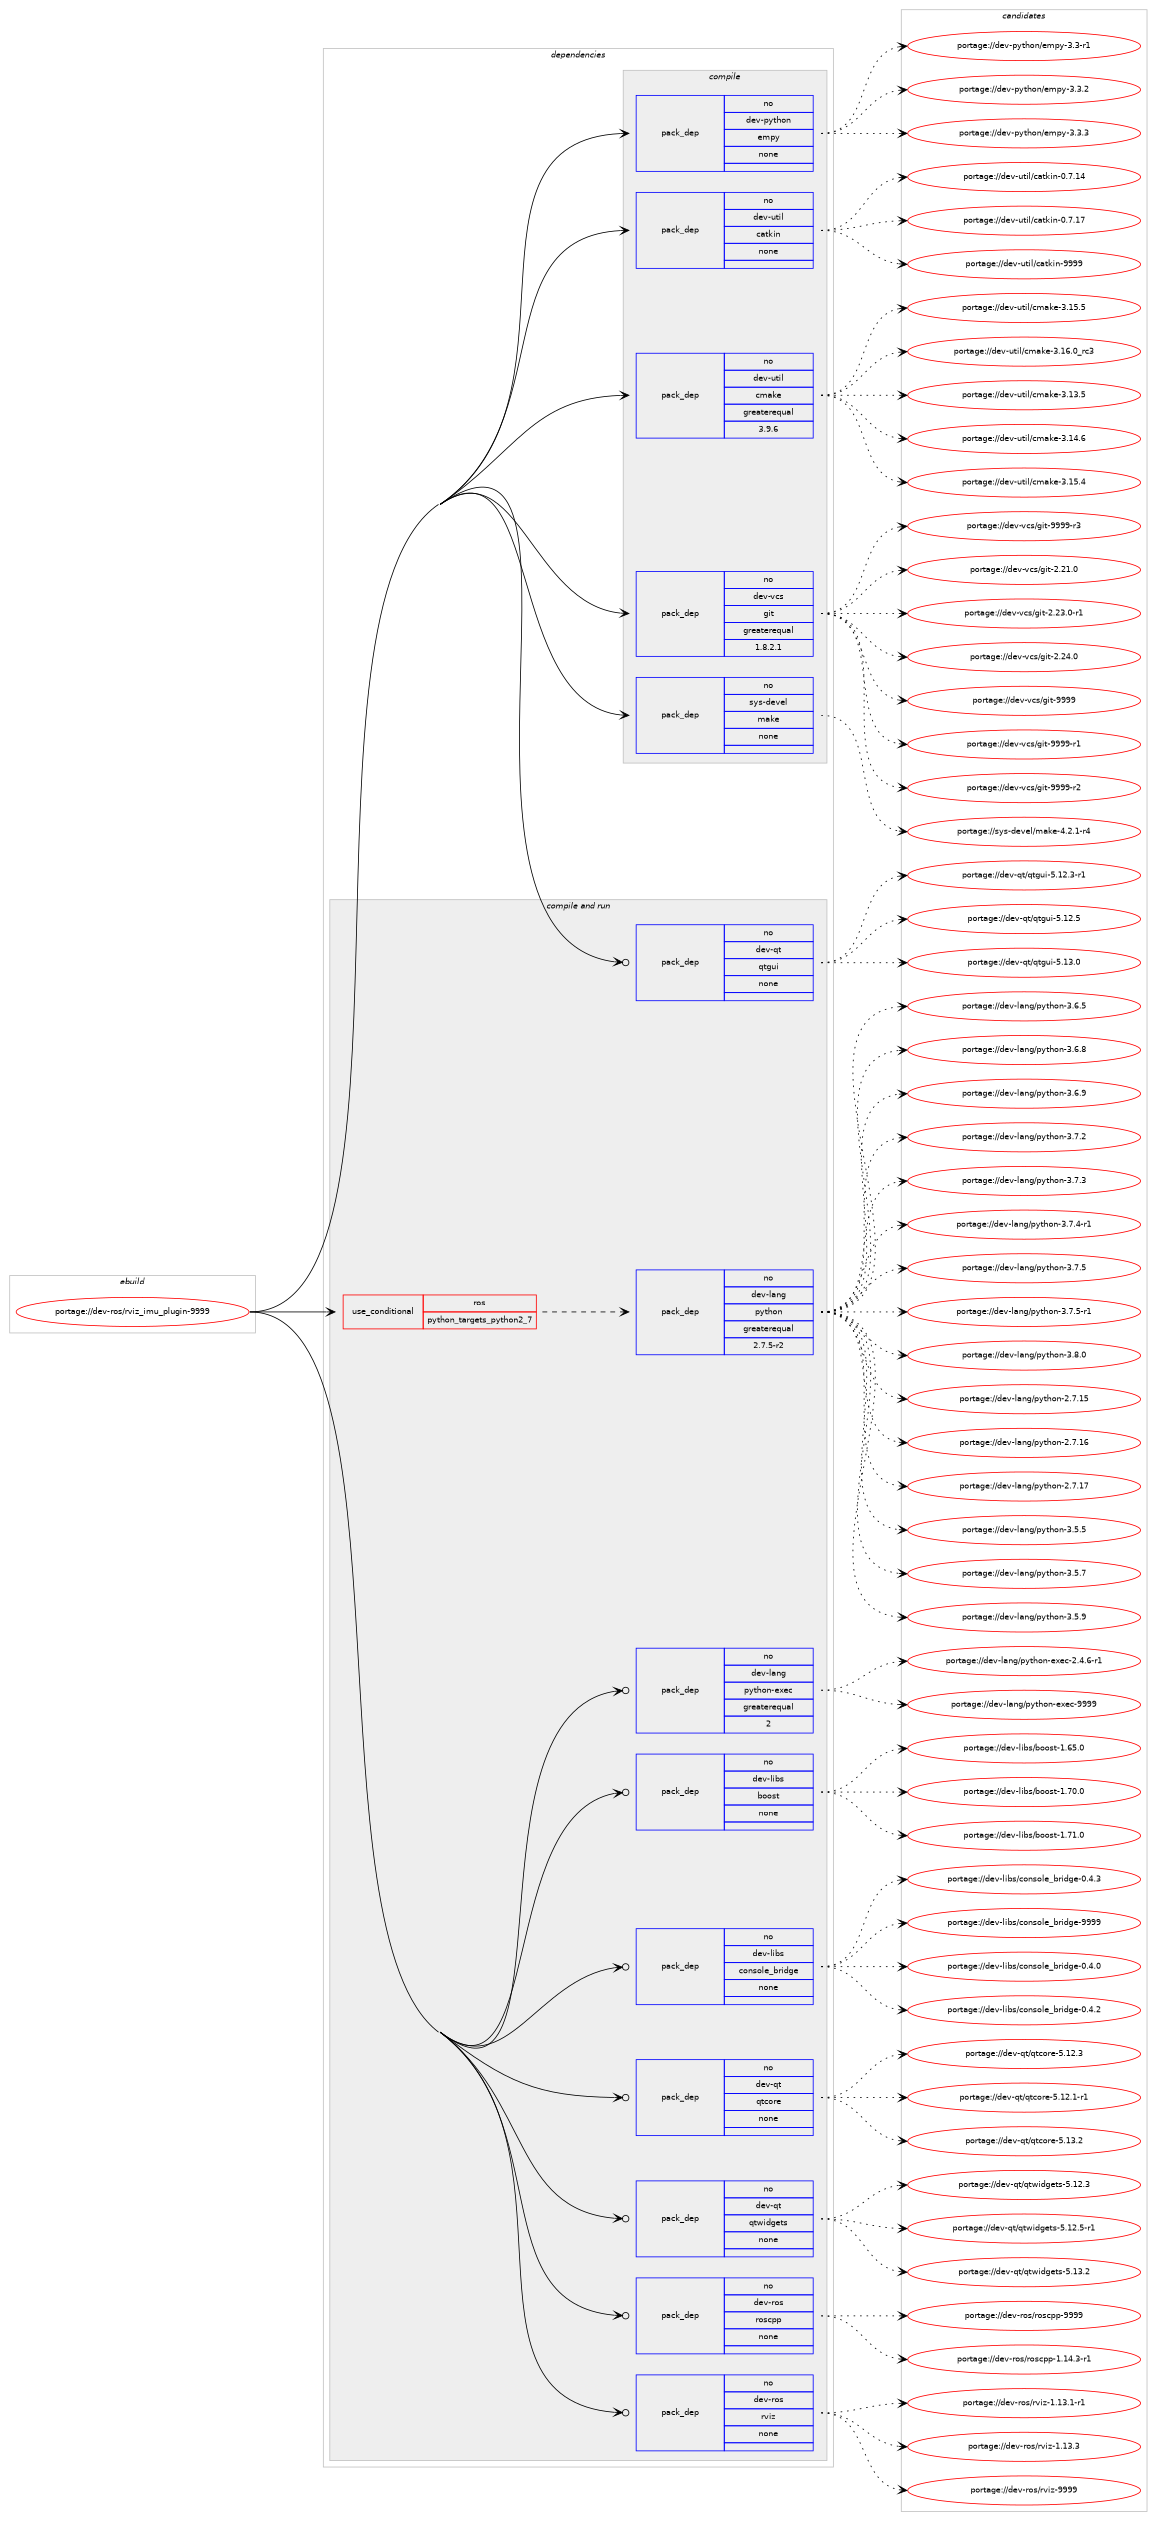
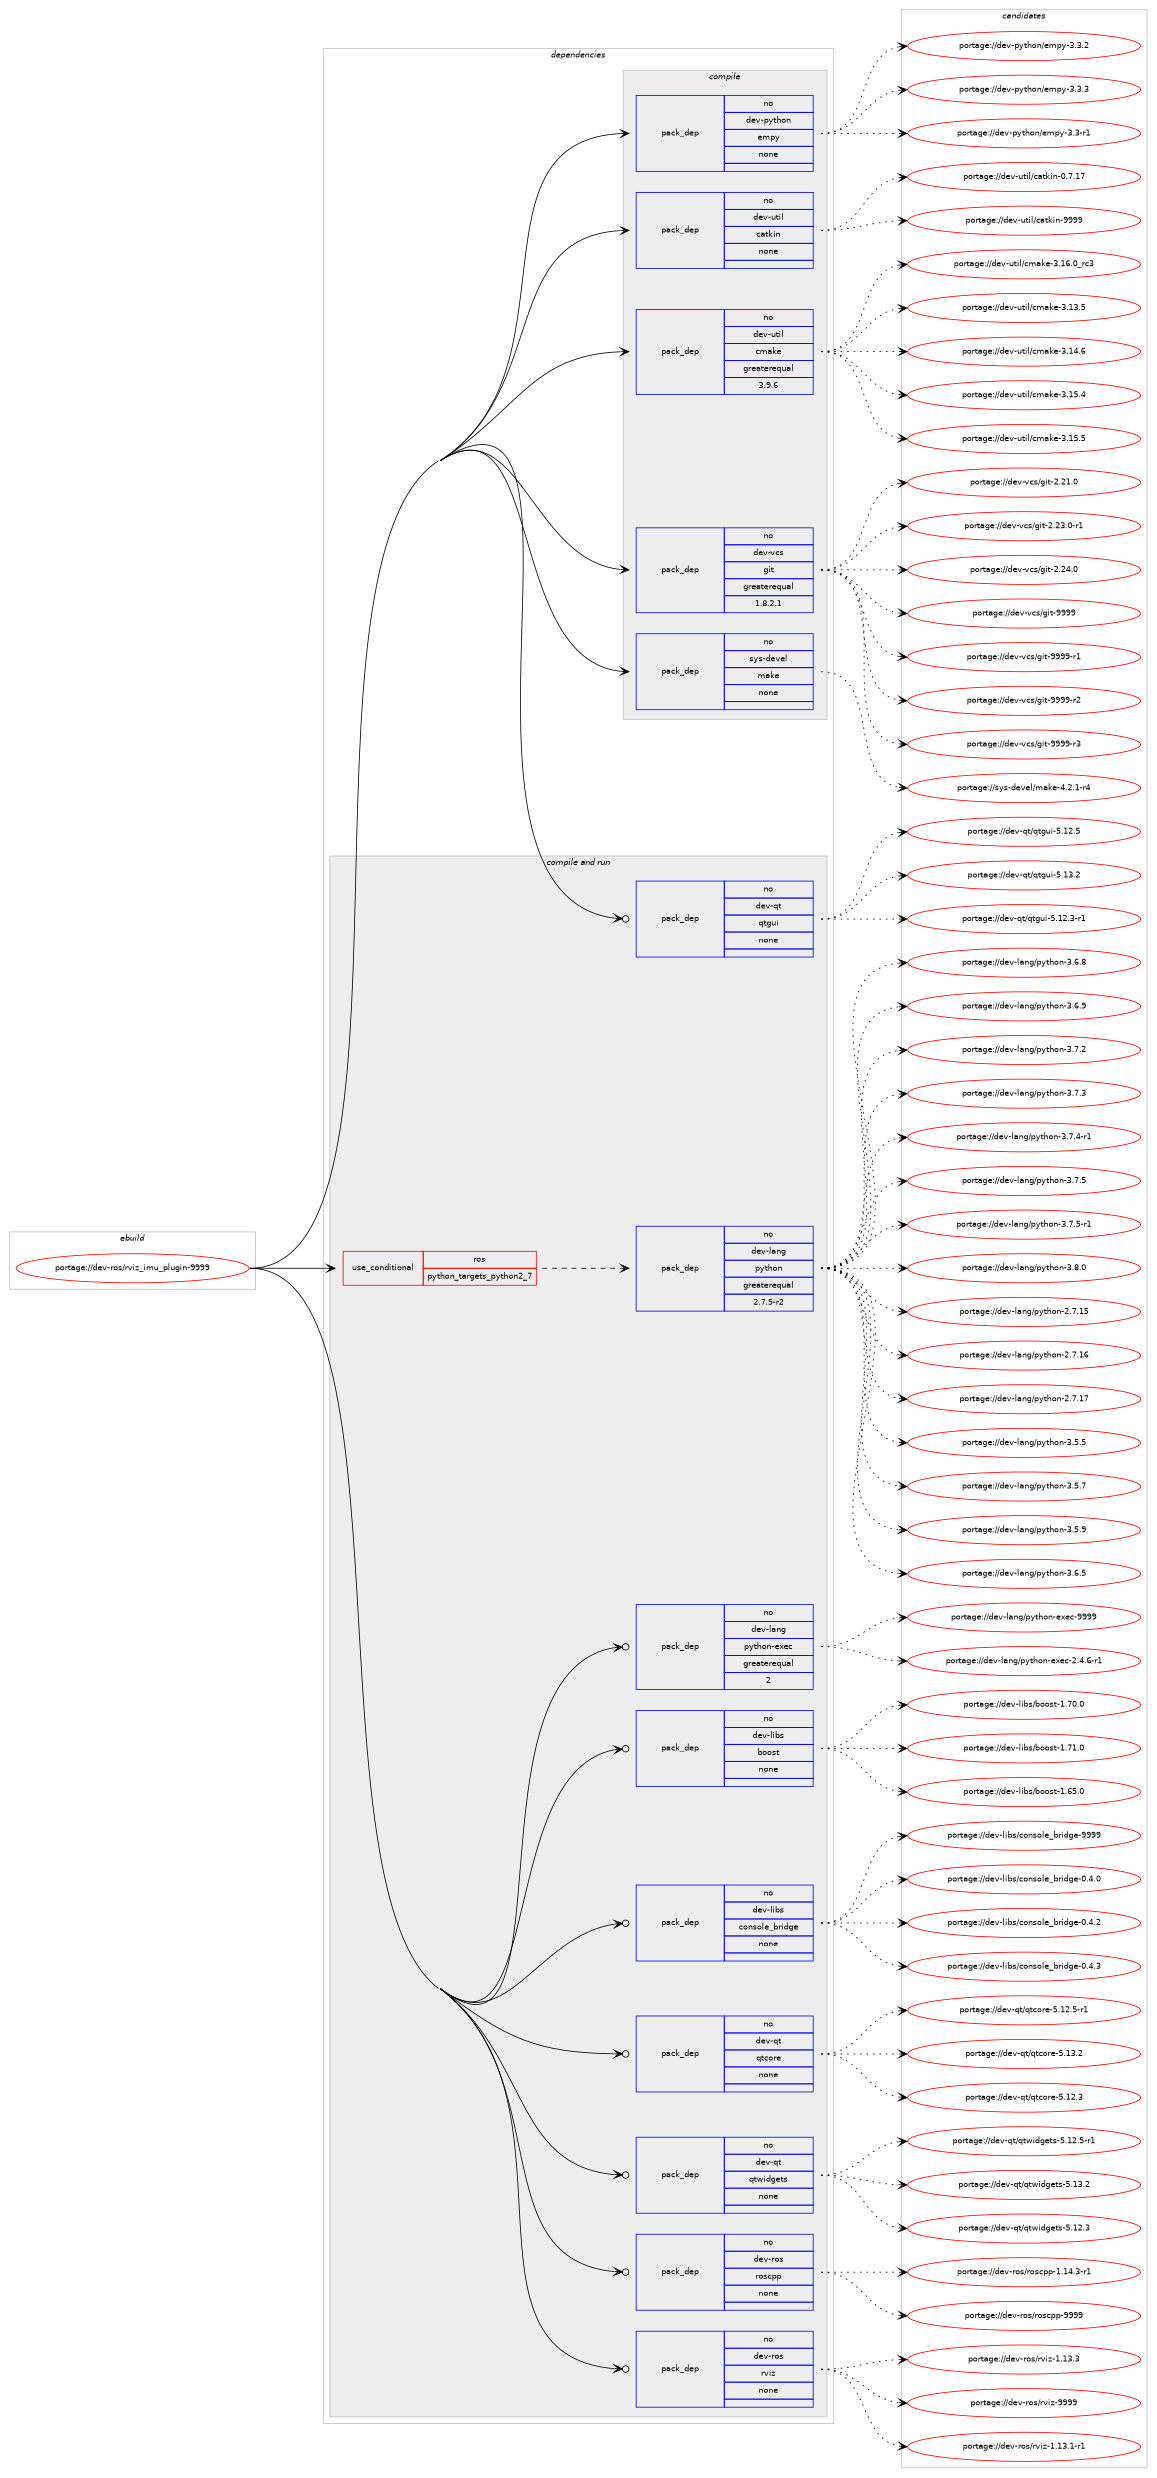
node "portage://dev-util/catkin-0.7.14": removed
node "portage://dev-qt/qtgui-5.13.0": label "portage://dev-qt/qtgui-5.13.0" -> "portage://dev-qt/qtgui-5.13.2"
node "portage://dev-qt/qtcore-5.12.1-r1": label "portage://dev-qt/qtcore-5.12.1-r1" -> "portage://dev-qt/qtcore-5.12.5-r1"
